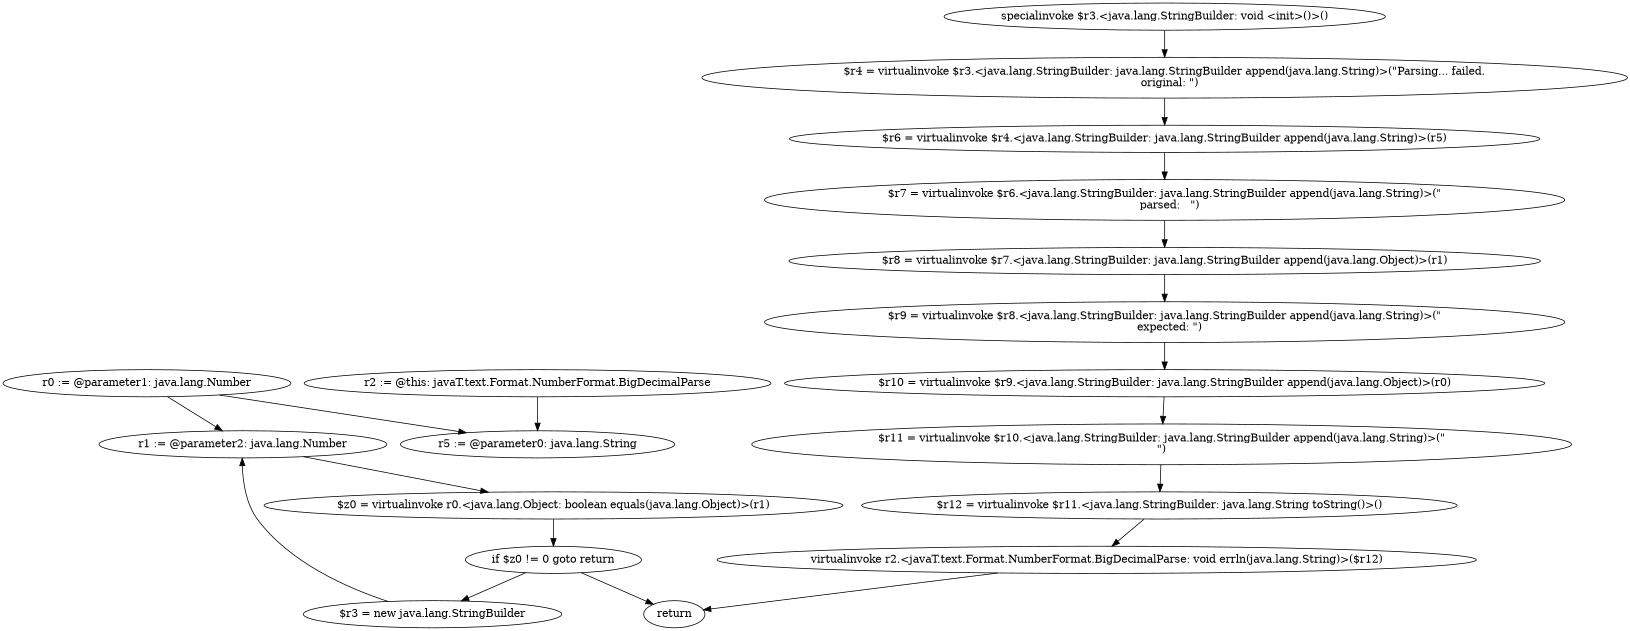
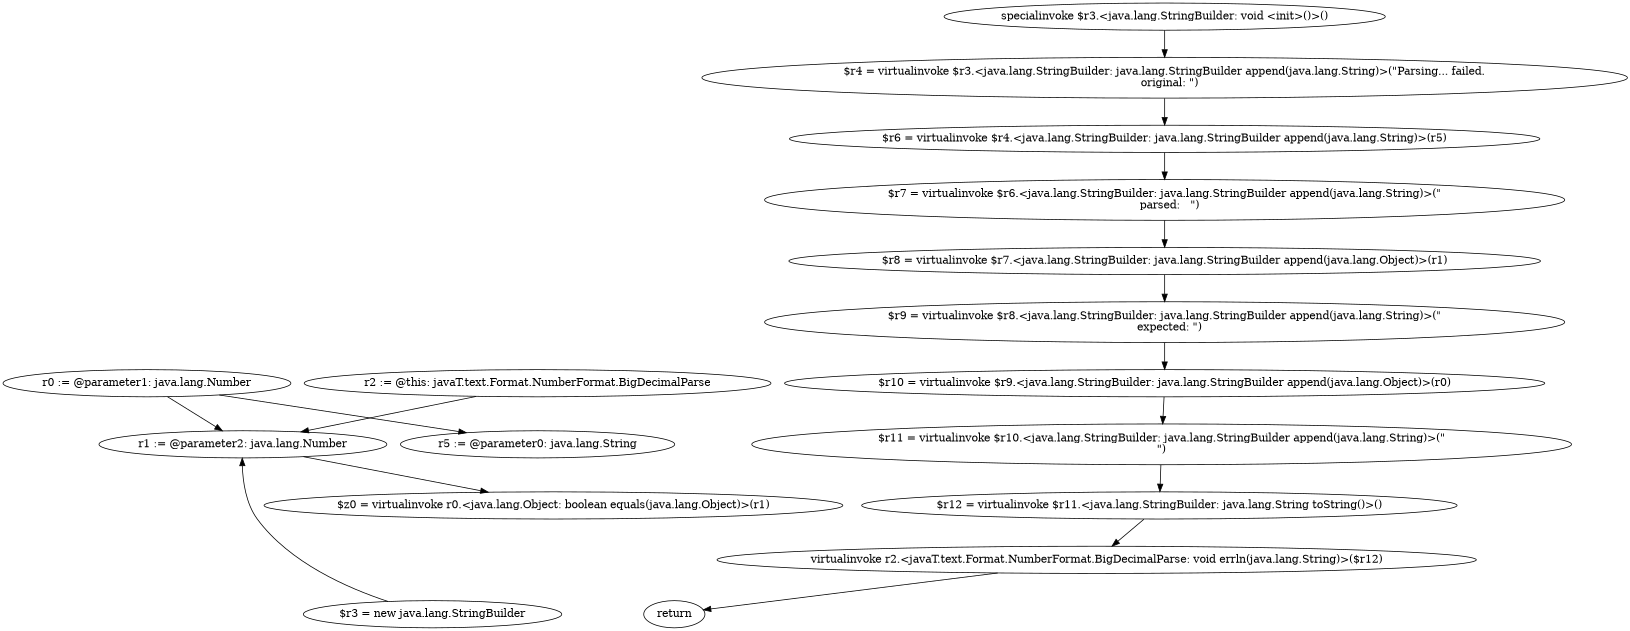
edge "r2 := @this: javaT.text.Format.NumberFormat.BigDecimalParse" -> "r5 := @parameter0: java.lang.String": now "r2 := @this: javaT.text.Format.NumberFormat.BigDecimalParse" -> "r1 := @parameter2: java.lang.Number"
node "if $z0 != 0 goto return": removed
